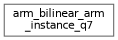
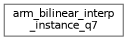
node "arm_bilinear_arm _instance_q7": label "arm_bilinear_arm _instance_q7" -> "arm_bilinear_interp _instance_q7"
